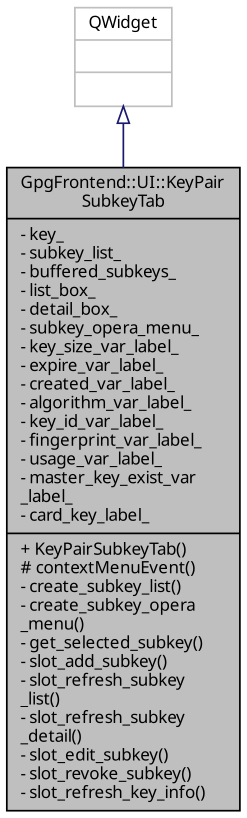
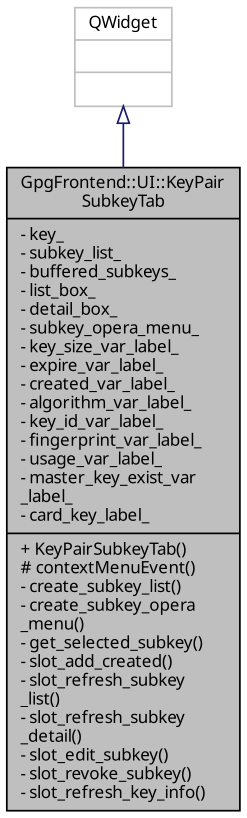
node "GpgFrontend::UI::KeyPair": text "- slot_add_subkey()" -> "- slot_add_created()"
